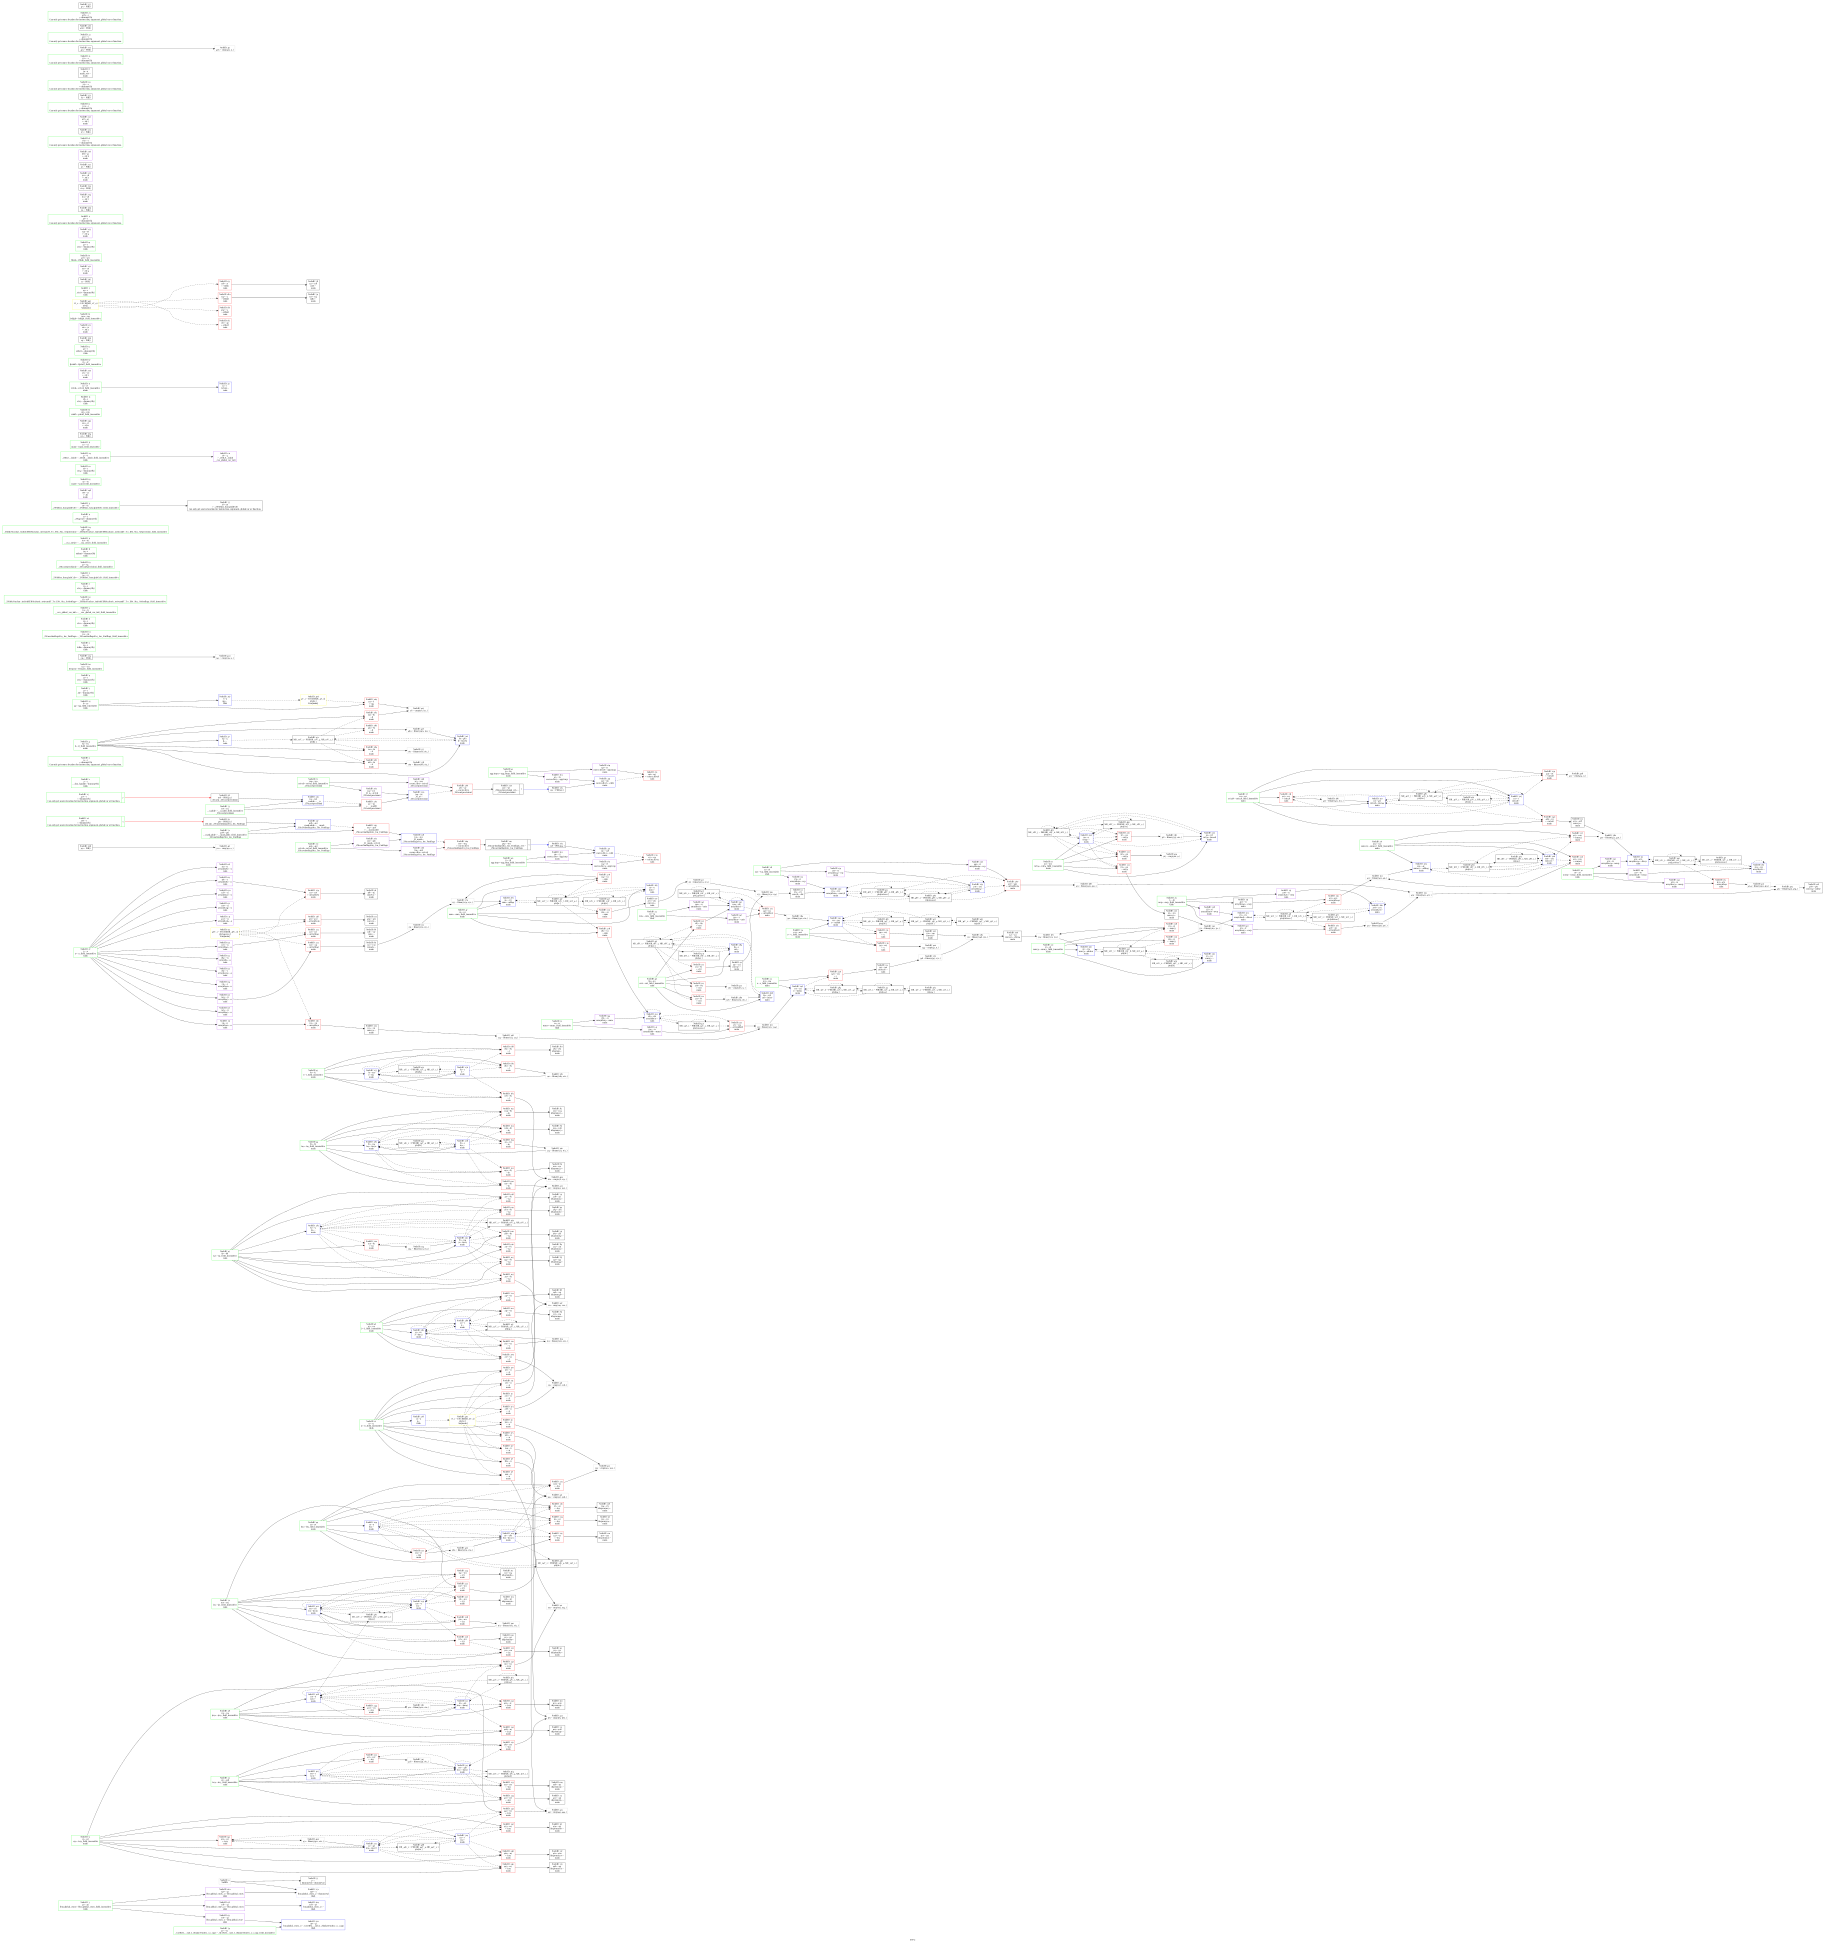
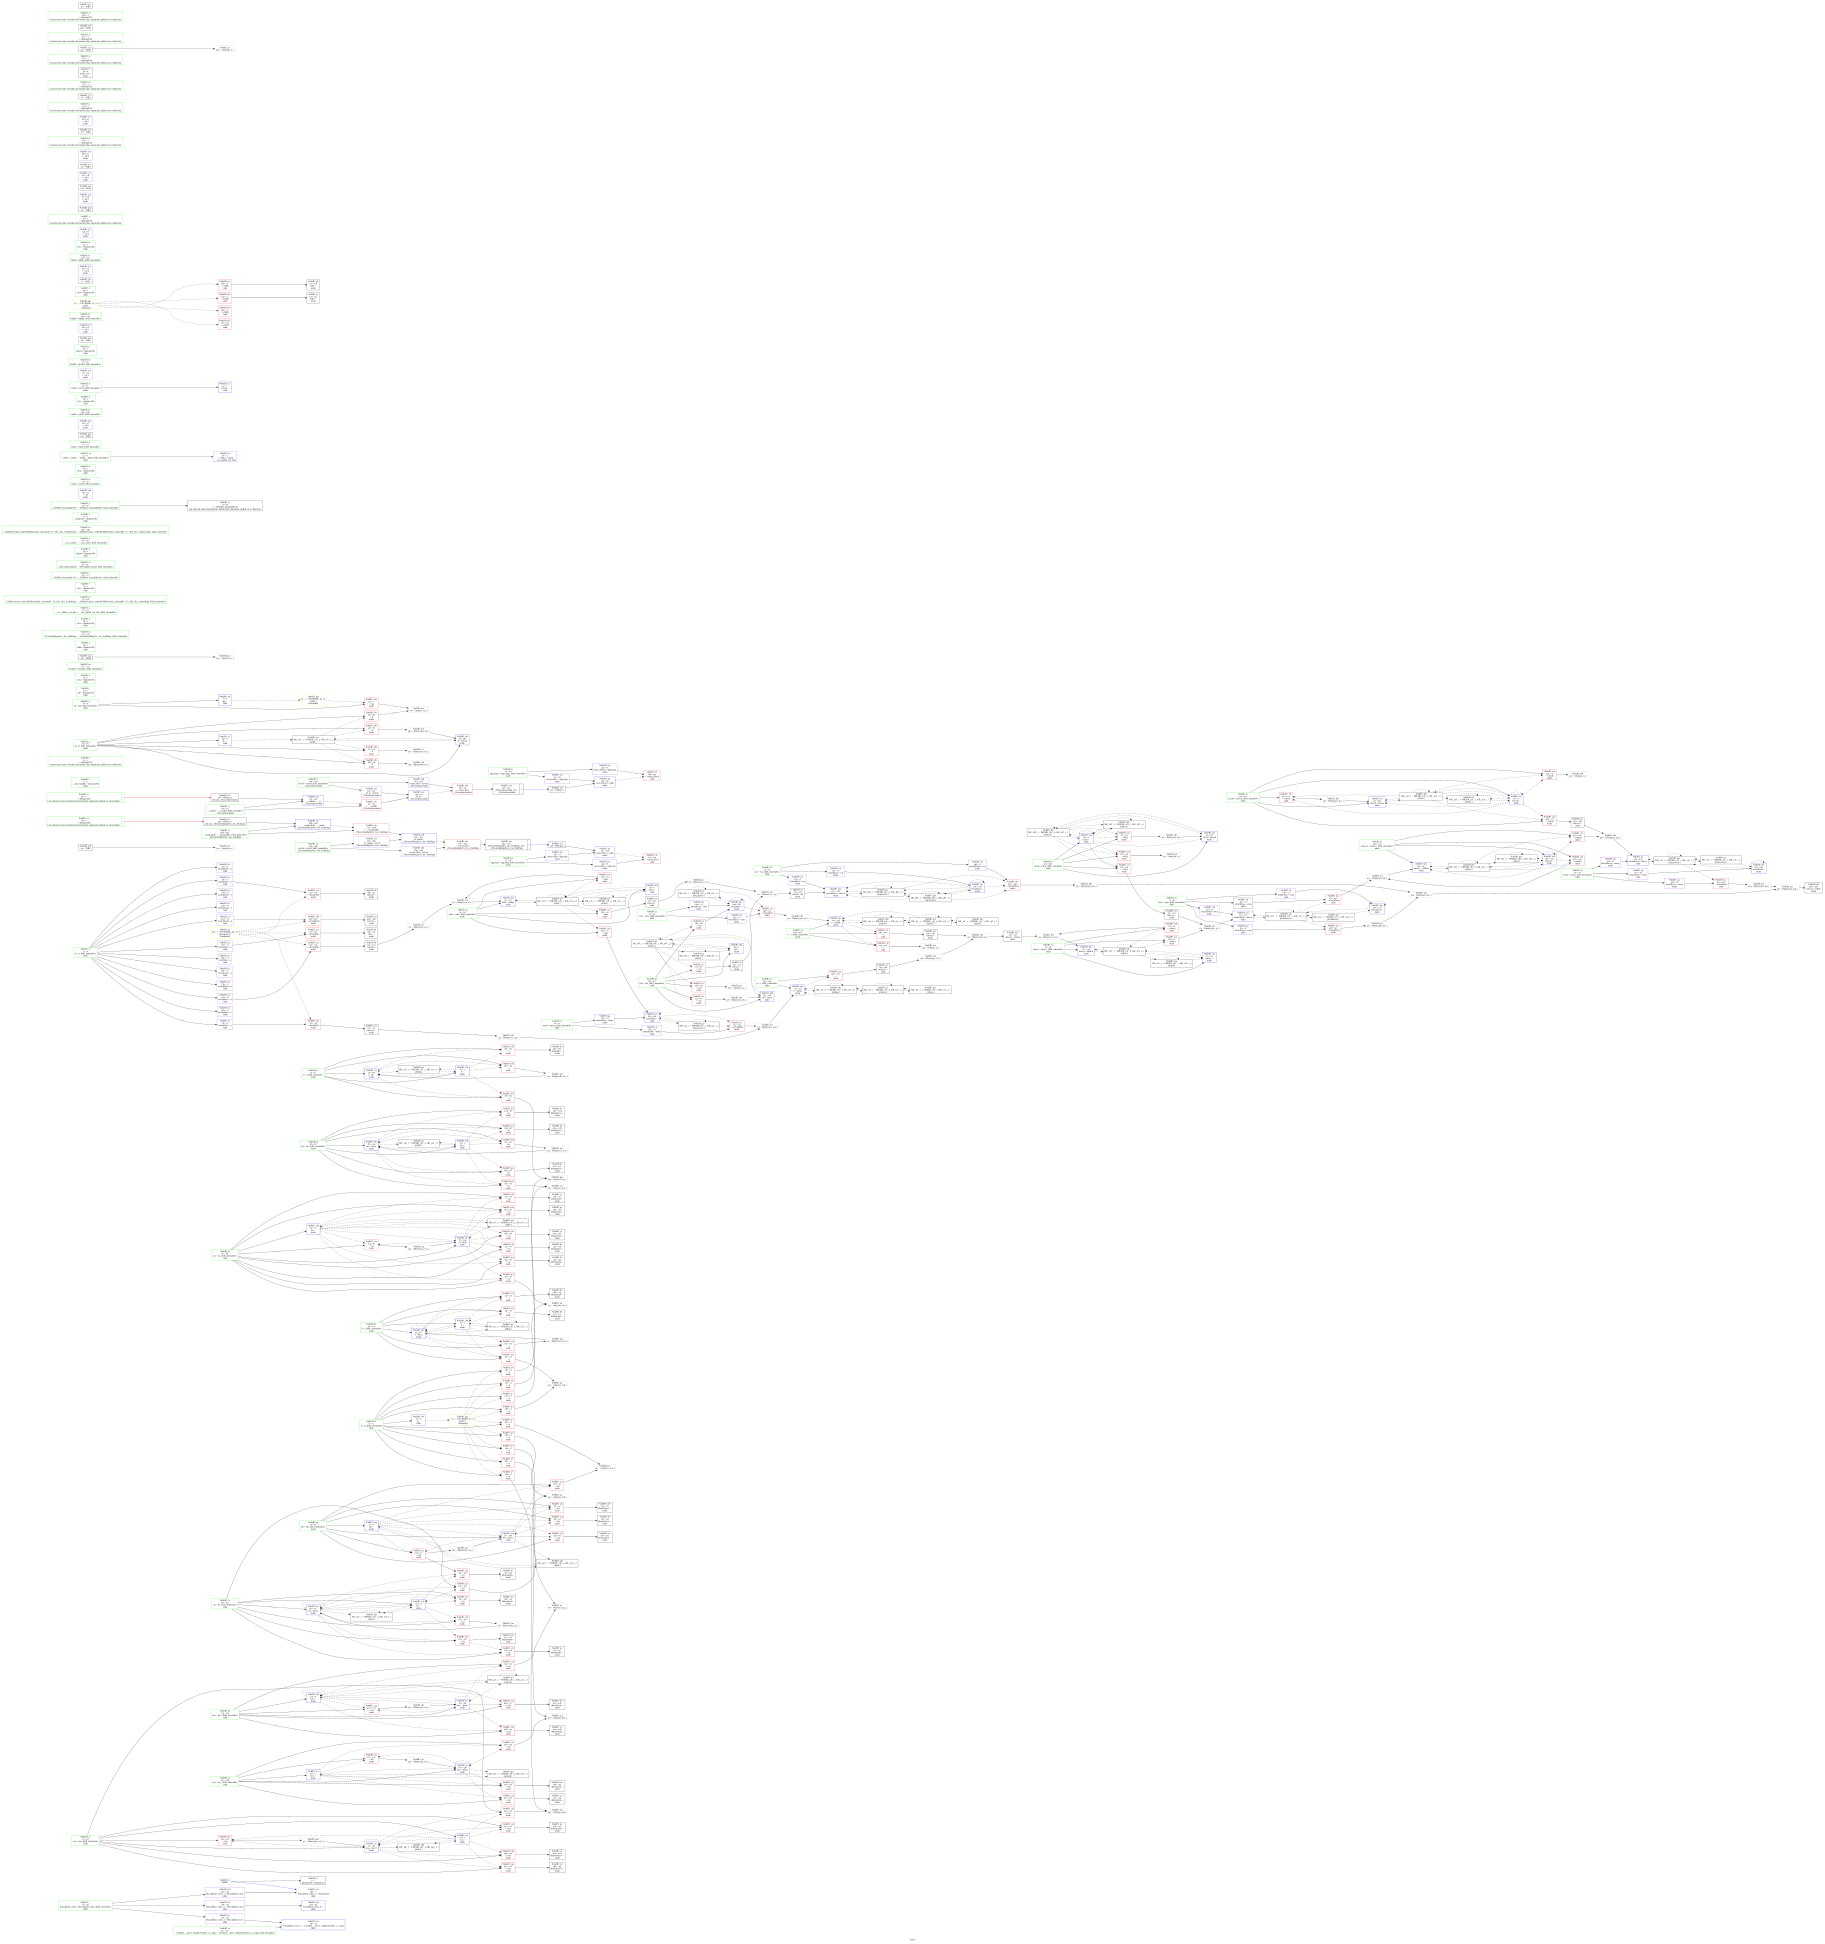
edge "NodeID: 480" -> "NodeID: 309": added
edge "NodeID: 52" -> "NodeID: 224": now "NodeID: 217" -> "NodeID: 224"
edge "NodeID: 308" -> "NodeID: 461": now "NodeID: 308" -> "NodeID: 467"
edge "NodeID: 0" -> "NodeID: 271": color black -> blue
